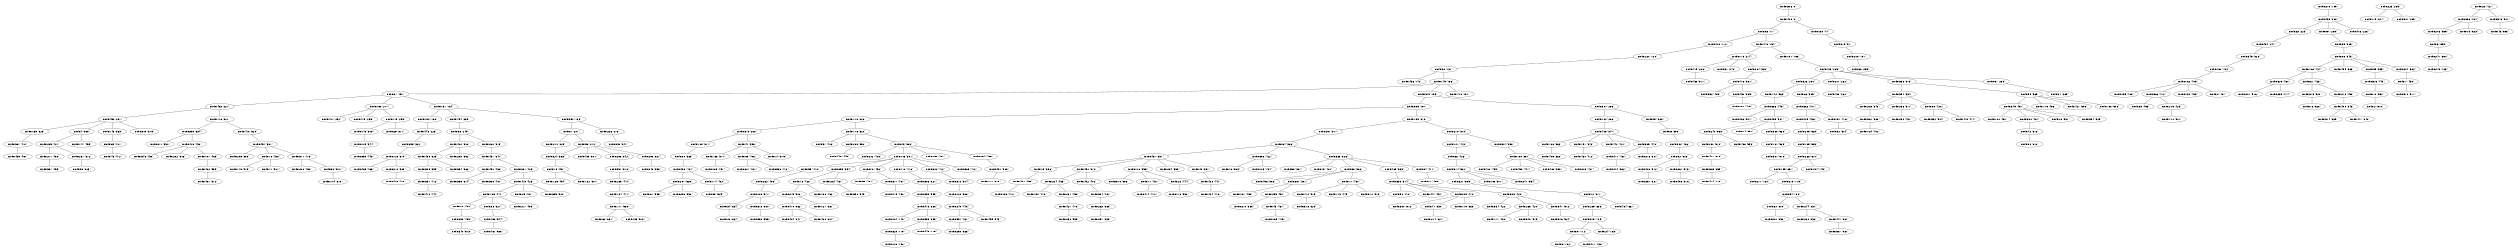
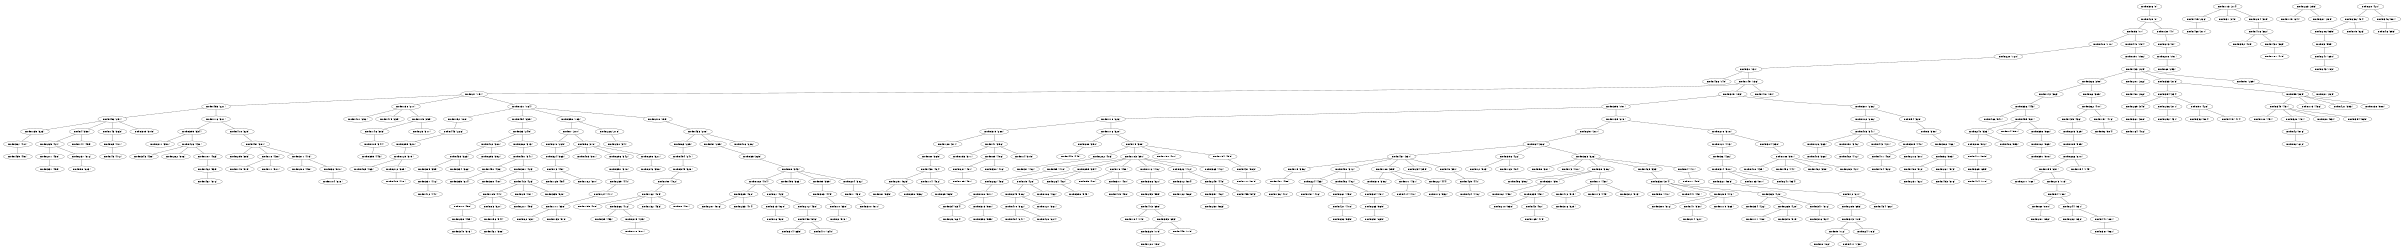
edge "Node-440 (154)" -- "Node-113 (214)": removed
edge "Node-131 (164)" -- "Node-218 (199)": added
edge "Node-176 (320)" -- "Node-37 (402)": now "Node-202 (403)" -- "Node-37 (402)"
edge "Node-153 (371)" -- "Node-189 (497)": now "Node-227 (481)" -- "Node-189 (497)"
edge "Node-122 (568)" -- "Node-249 (448)": now "Node-322 (412)" -- "Node-249 (448)"
